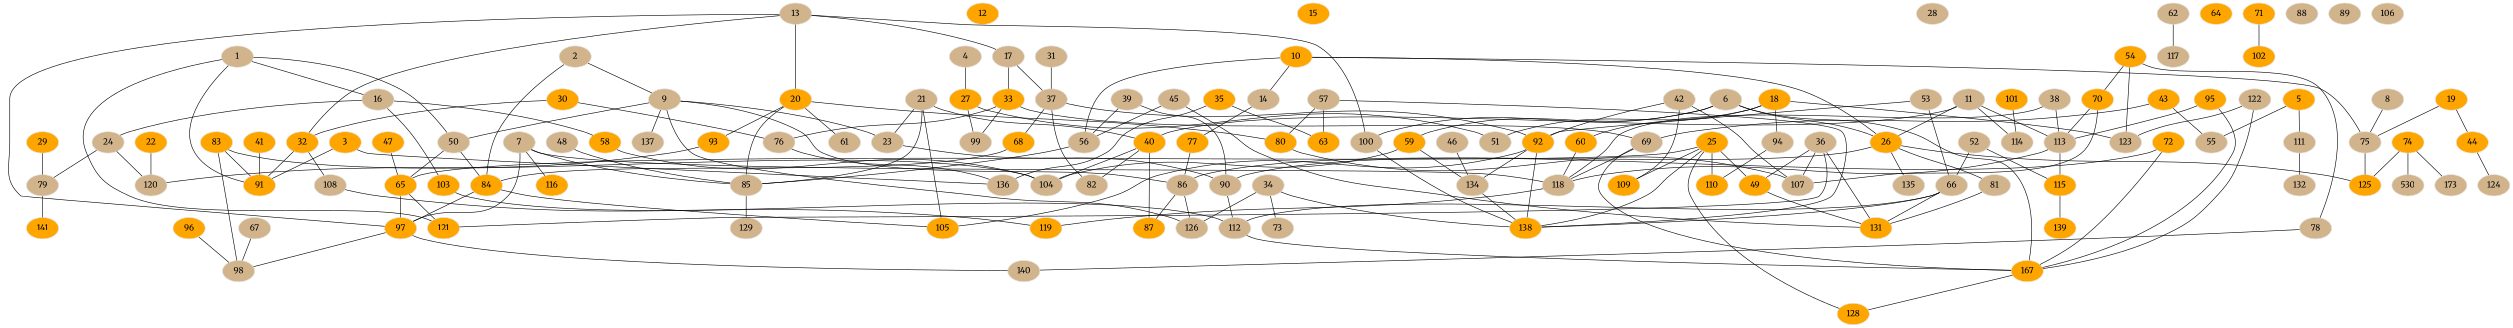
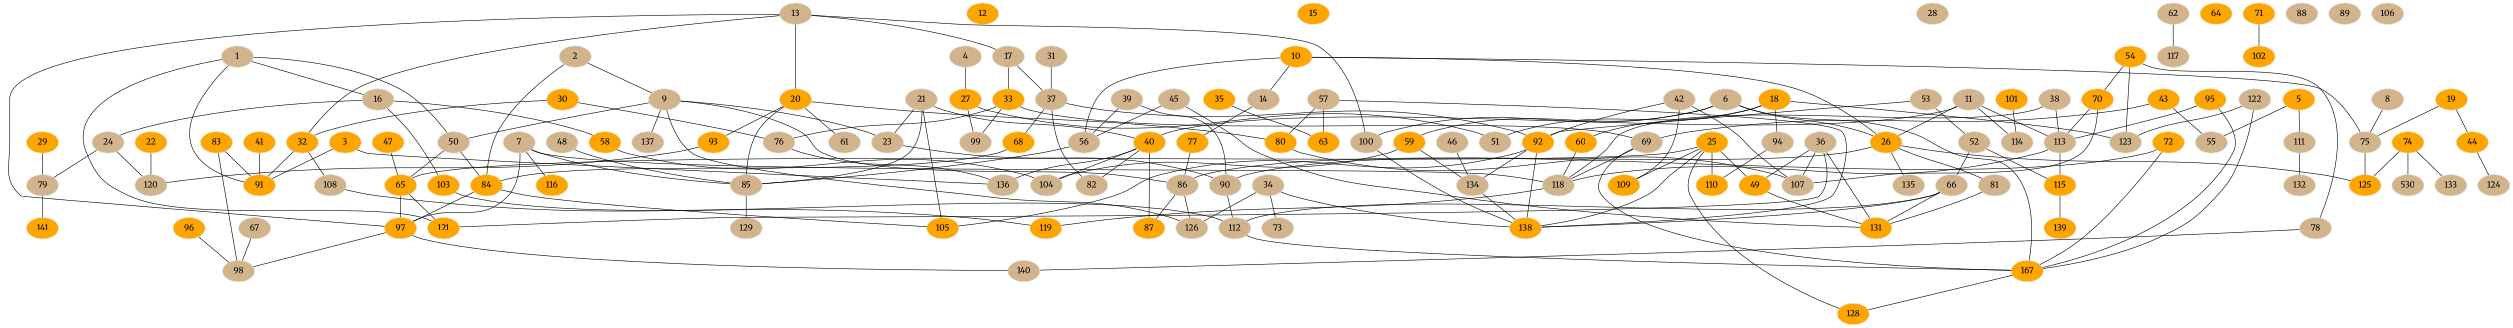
edge "53" -- "66": now "53" -- "52"
edge "35" -- "136": now "40" -- "136"
edge "83" -- "104": removed
node "173": label "173" -> "133"
